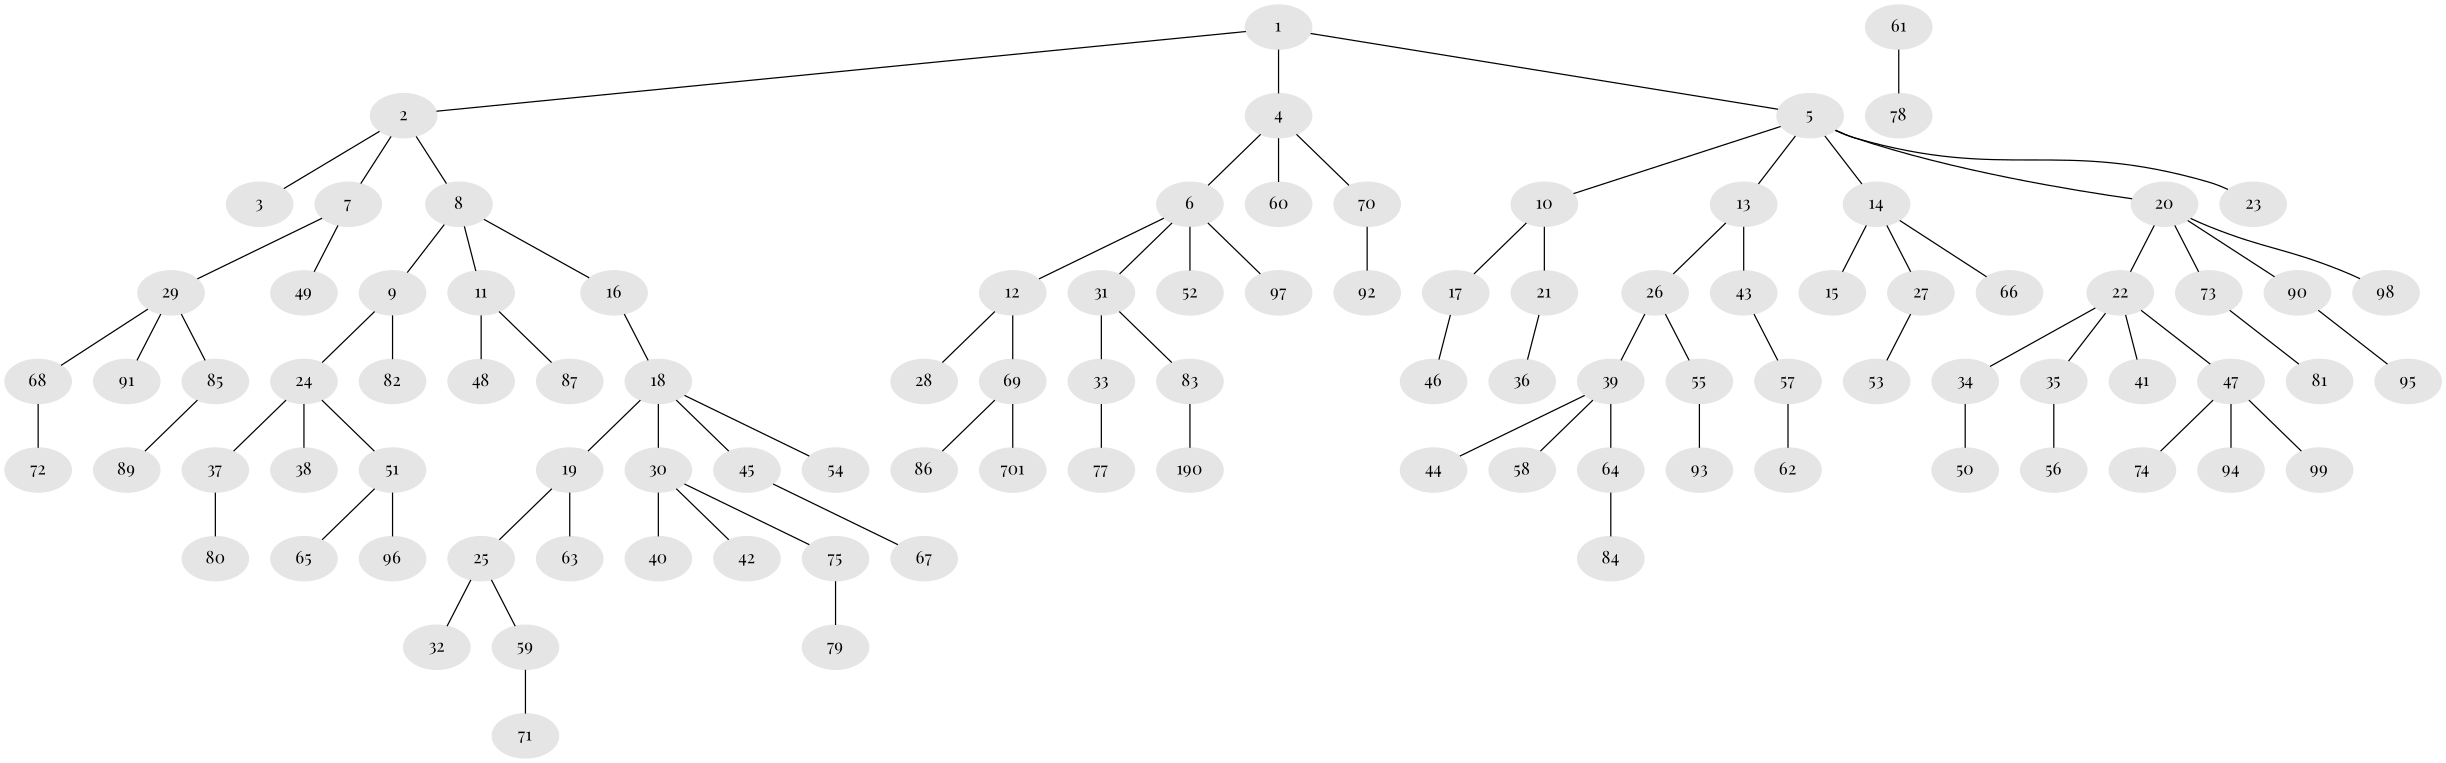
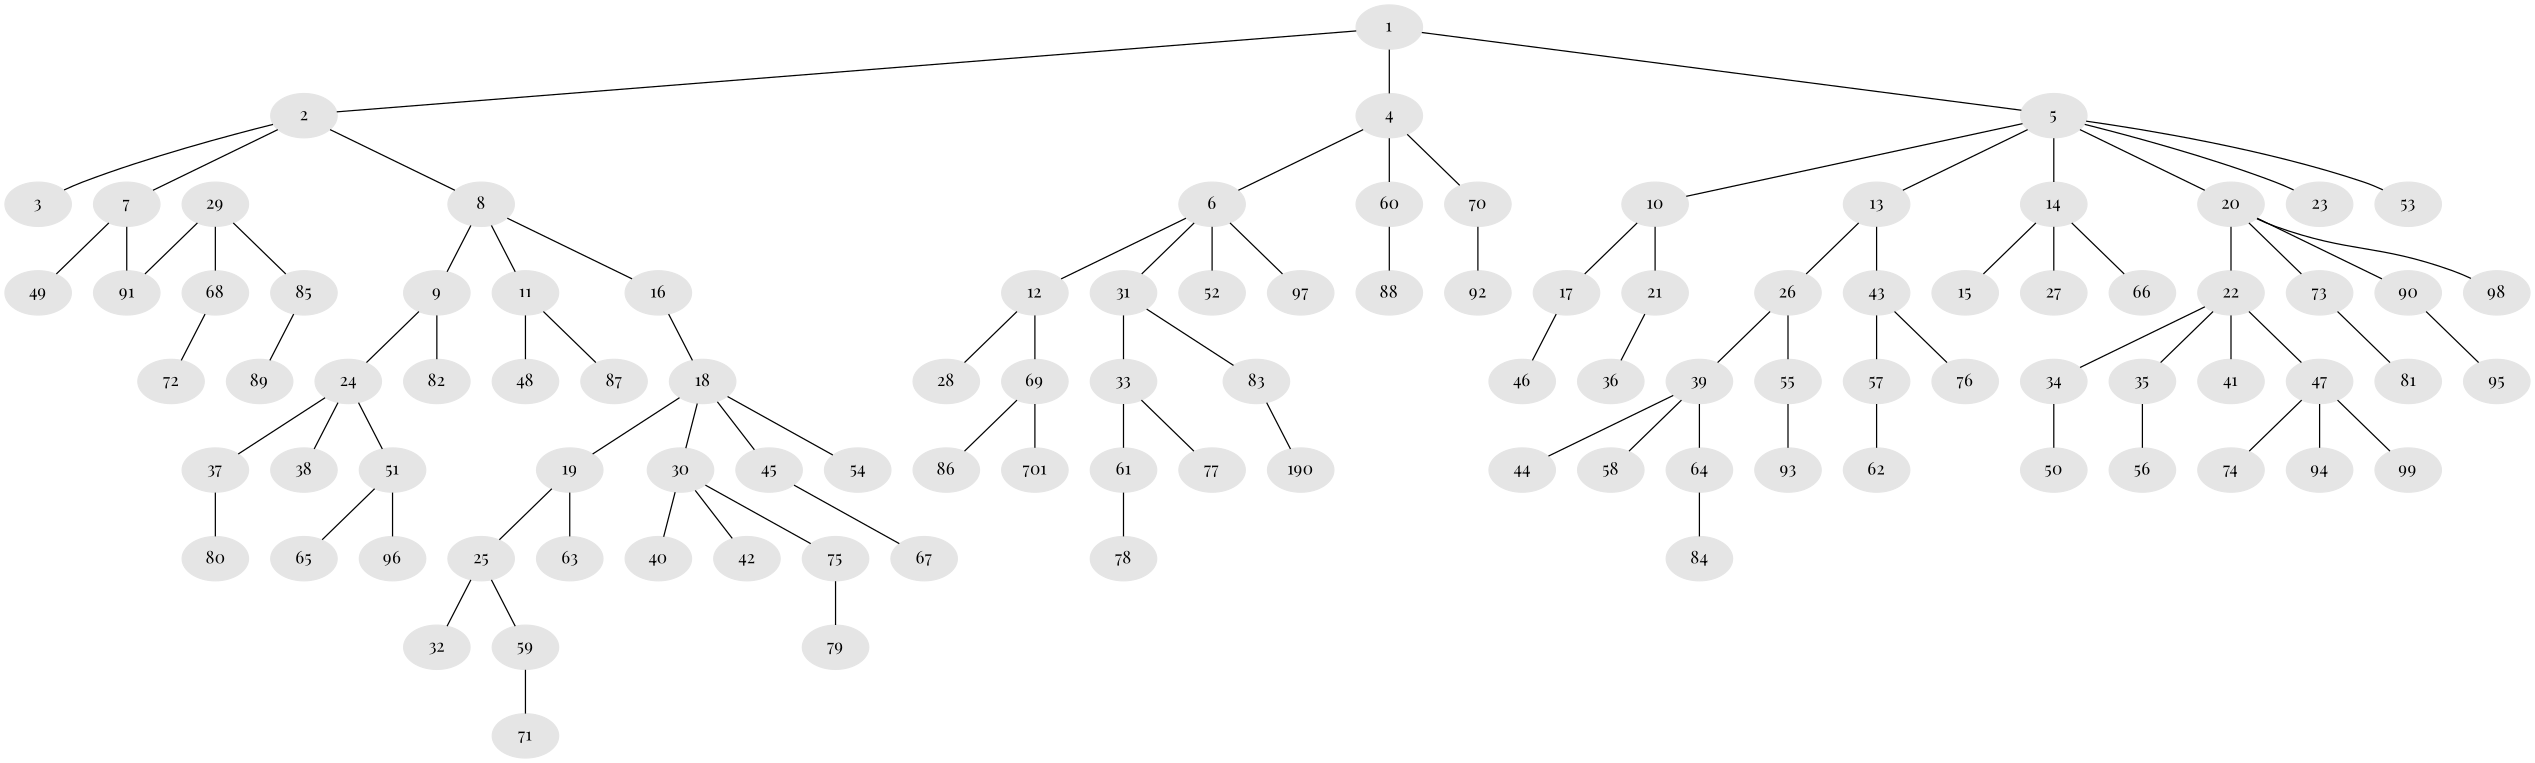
edge "7" -- "29": now "7" -- "91"
node "88": added
edge "27" -- "53": now "5" -- "53"
node "76": added
edge "33" -- "61": added
